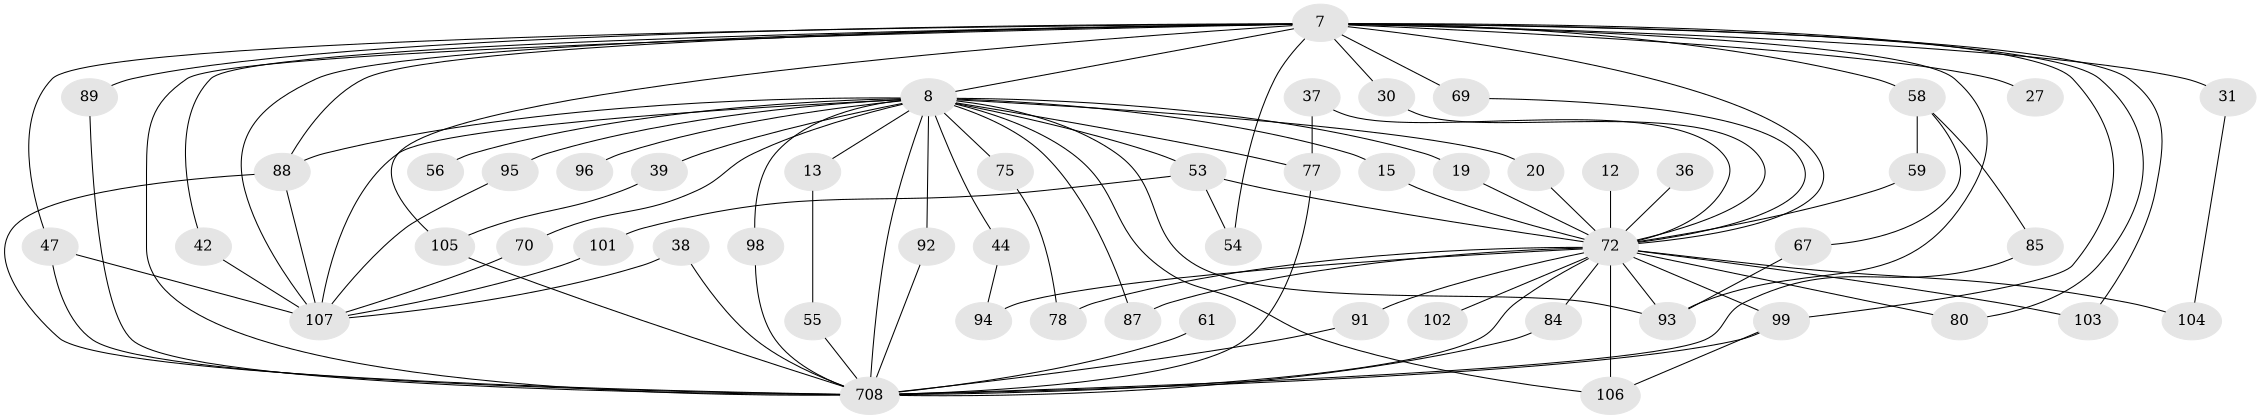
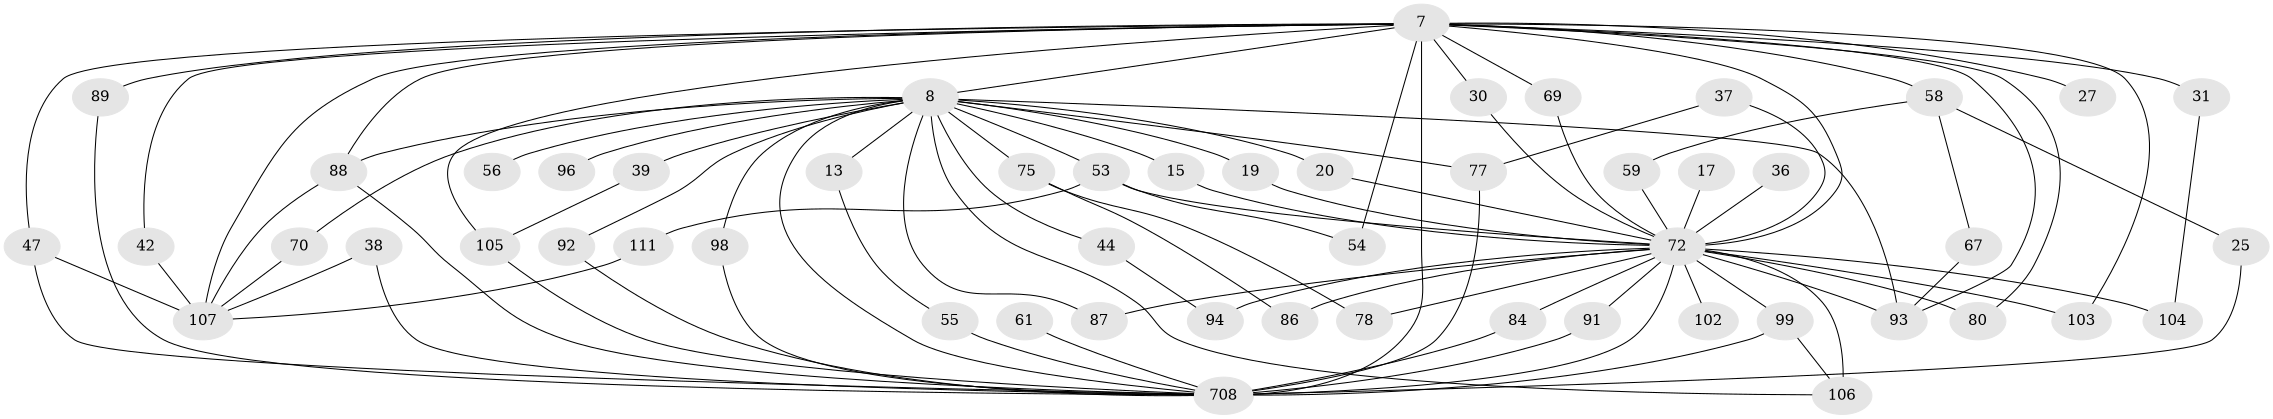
edge "7" -- "99": removed
edge "8" -- "107": removed
node "95": removed
node "12": label "12" -> "17"
node "101": label "101" -> "111"
node "85": label "85" -> "25"
node "86": added
